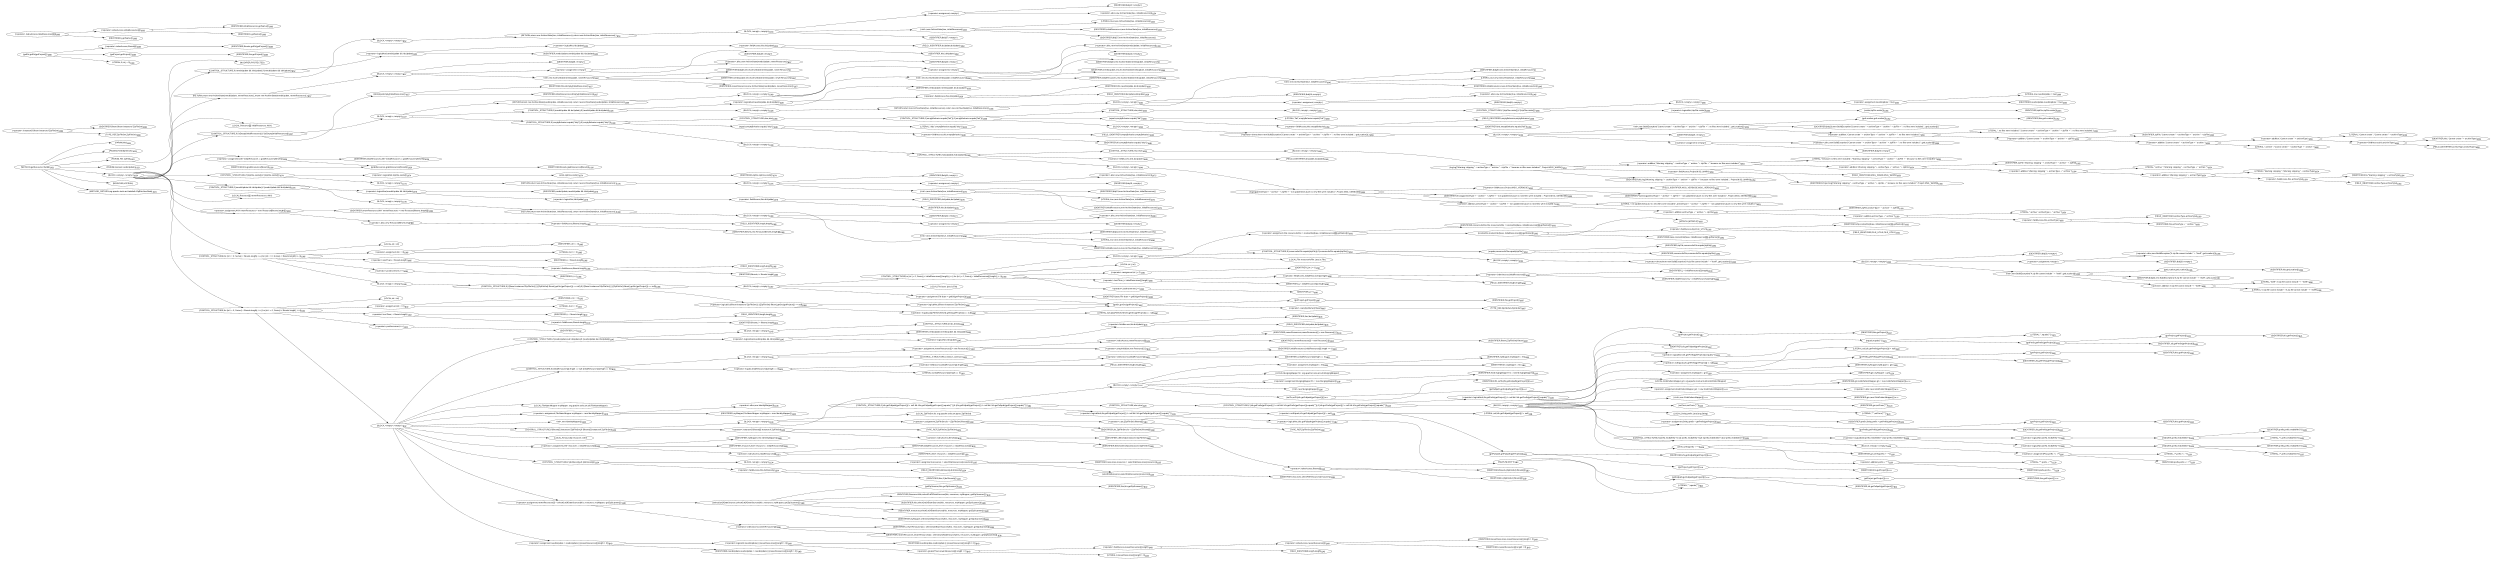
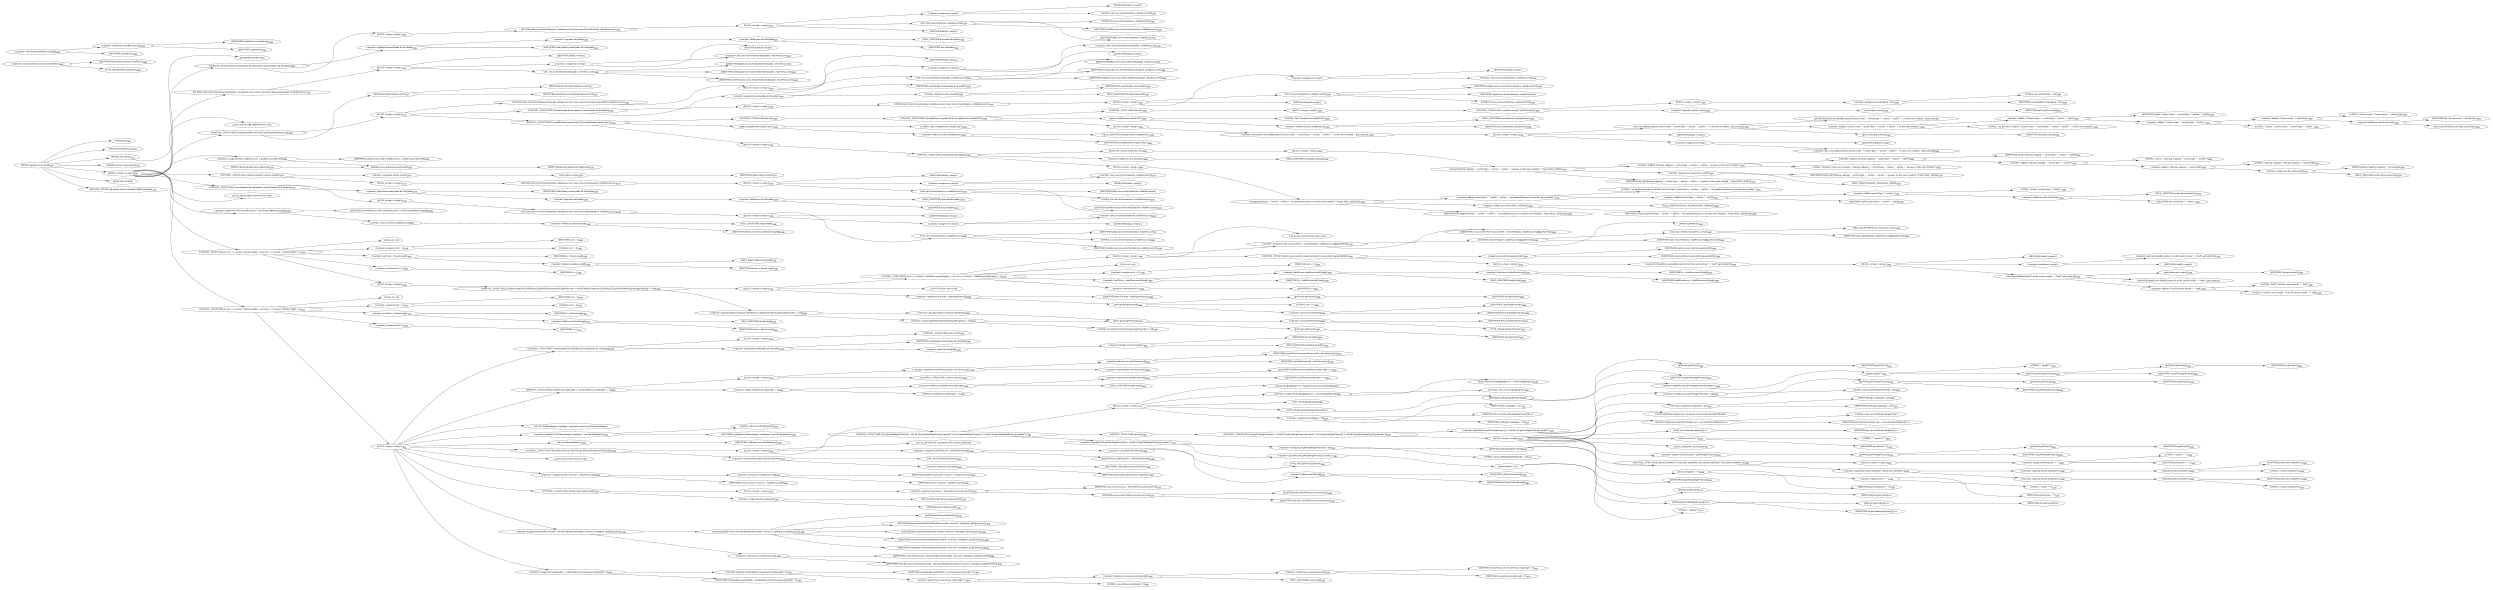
edge "(<operator>.assignment,File base = getDir(getProject()))" -> "(getSrc,getSrc(getProject()))": now "(<operator>.assignment,File base = getDir(getProject()))" -> "(getDir,getDir(getProject()))"
node "(IDENTIFIER,i,getDir(getProject()))": added
edge "(IDENTIFIER,i,newerResources[i] = new Resource[] {})" -> "(IDENTIFIER,fileset,(ZipFileSet) fileset)": now "(<operator>.cast,(ZipFileSet) fileset)" -> "(IDENTIFIER,fileset,(ZipFileSet) fileset)"
node "(<operator>.alloc,new MergingMapper())": added
edge "(setTo,setTo(zfs.getFullpath(getProject())))" -> "(IDENTIFIER,fm,setTo(zfs.getFullpath(getProject())))": now "(<operator>.assignment,myMapper = fm)" -> "(IDENTIFIER,fm,setTo(zfs.getFullpath(getProject())))"
node "(IDENTIFIER,prefix,String prefix = getPrefix(getProject()))": removed
edge "(<operator>.assignment,ANY resources = initialResources[i])" -> "(IDENTIFIER,myMapper,new IdentityMapper())": now "(<init>,new IdentityMapper())" -> "(IDENTIFIER,myMapper,new IdentityMapper())"
node "(IDENTIFIER,this,this.getZipScanner())": removed
node "(IDENTIFIER,this,selectFileResources(resources))": added
